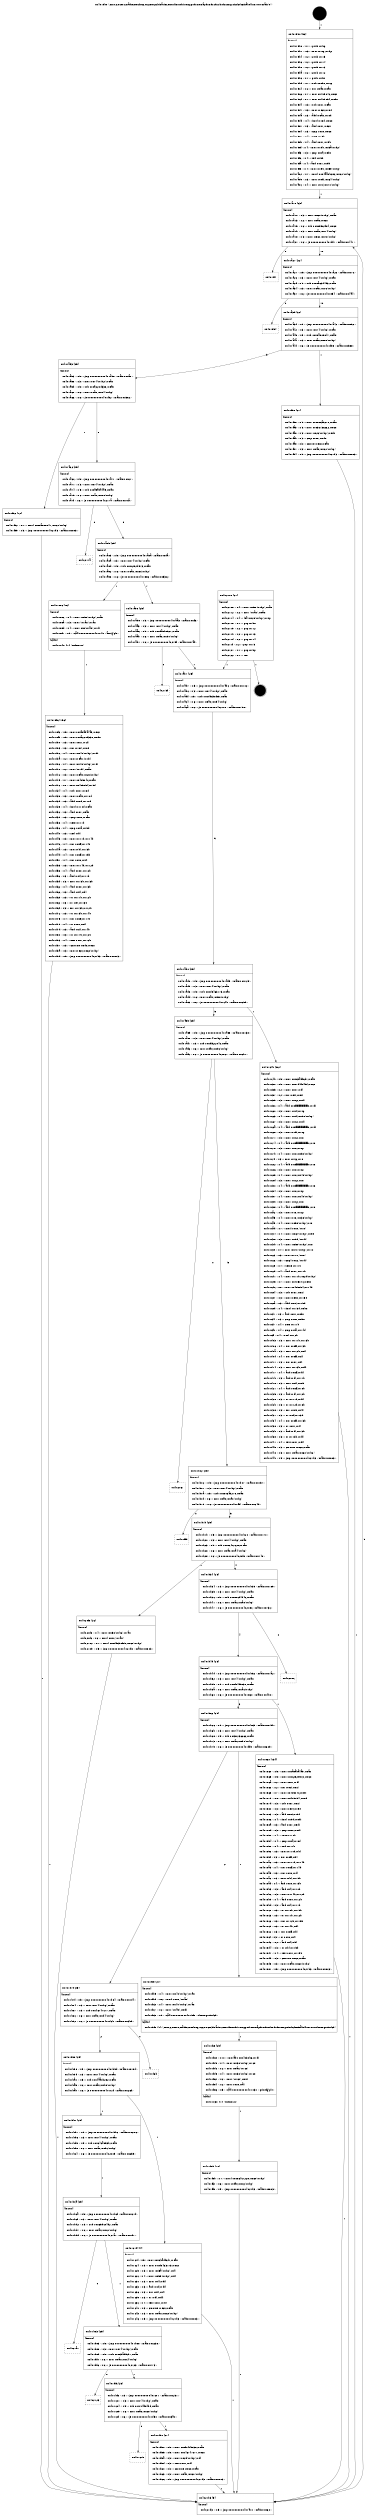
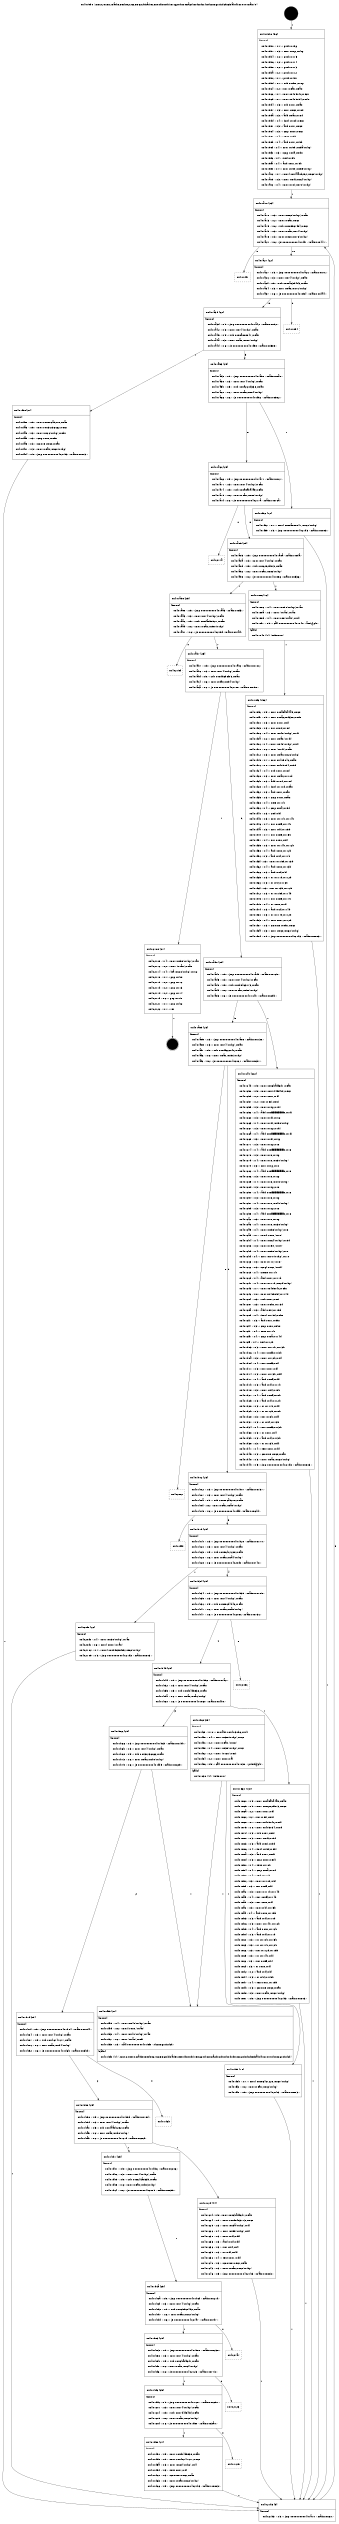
edge "0x40210e [21]" -> "0x401ab7 [25]": reversed
edge "0x401fb9 [21]" -> "0x401fce [29]": reversed
